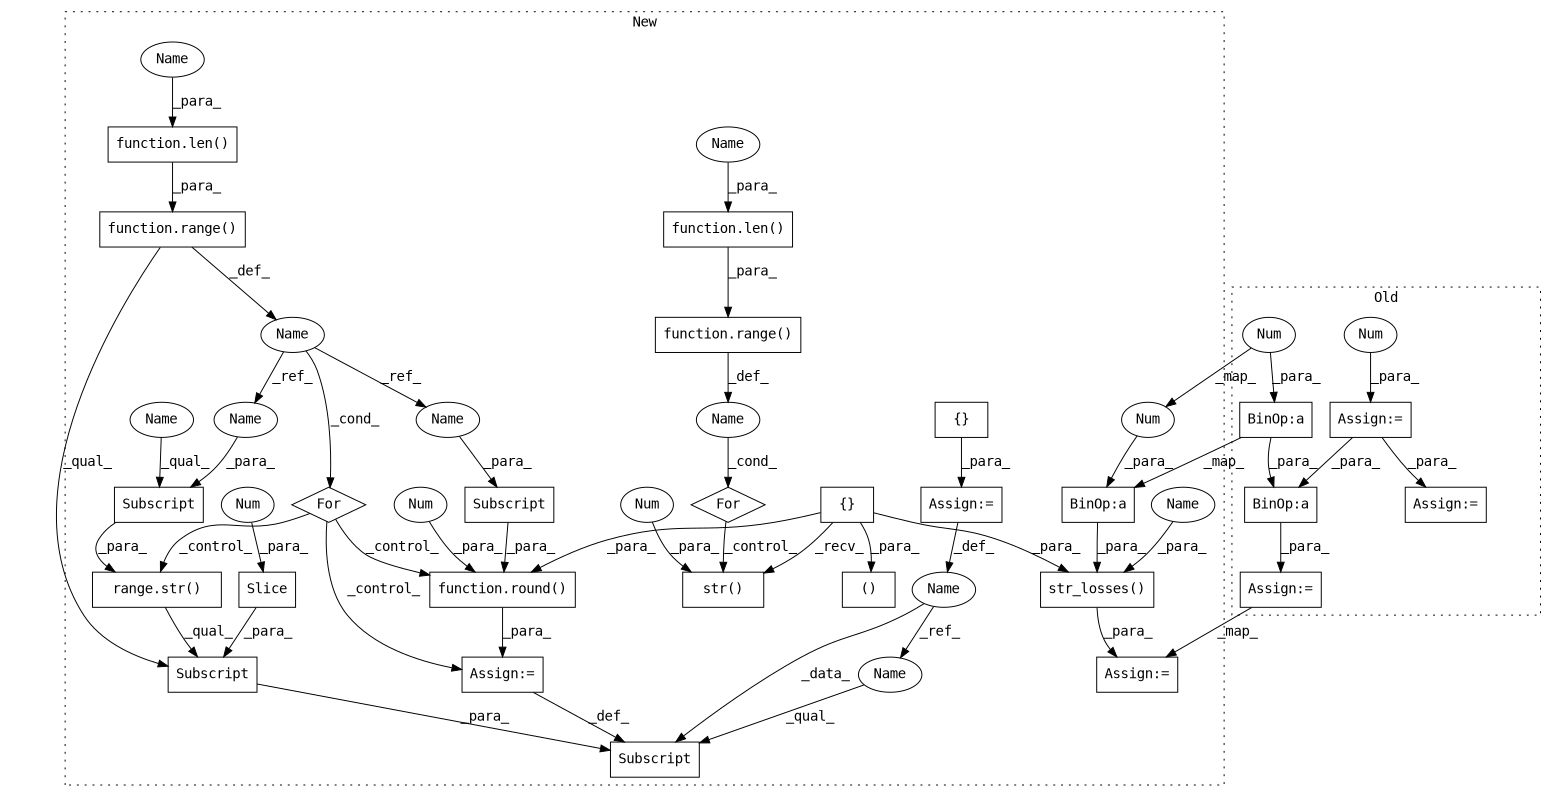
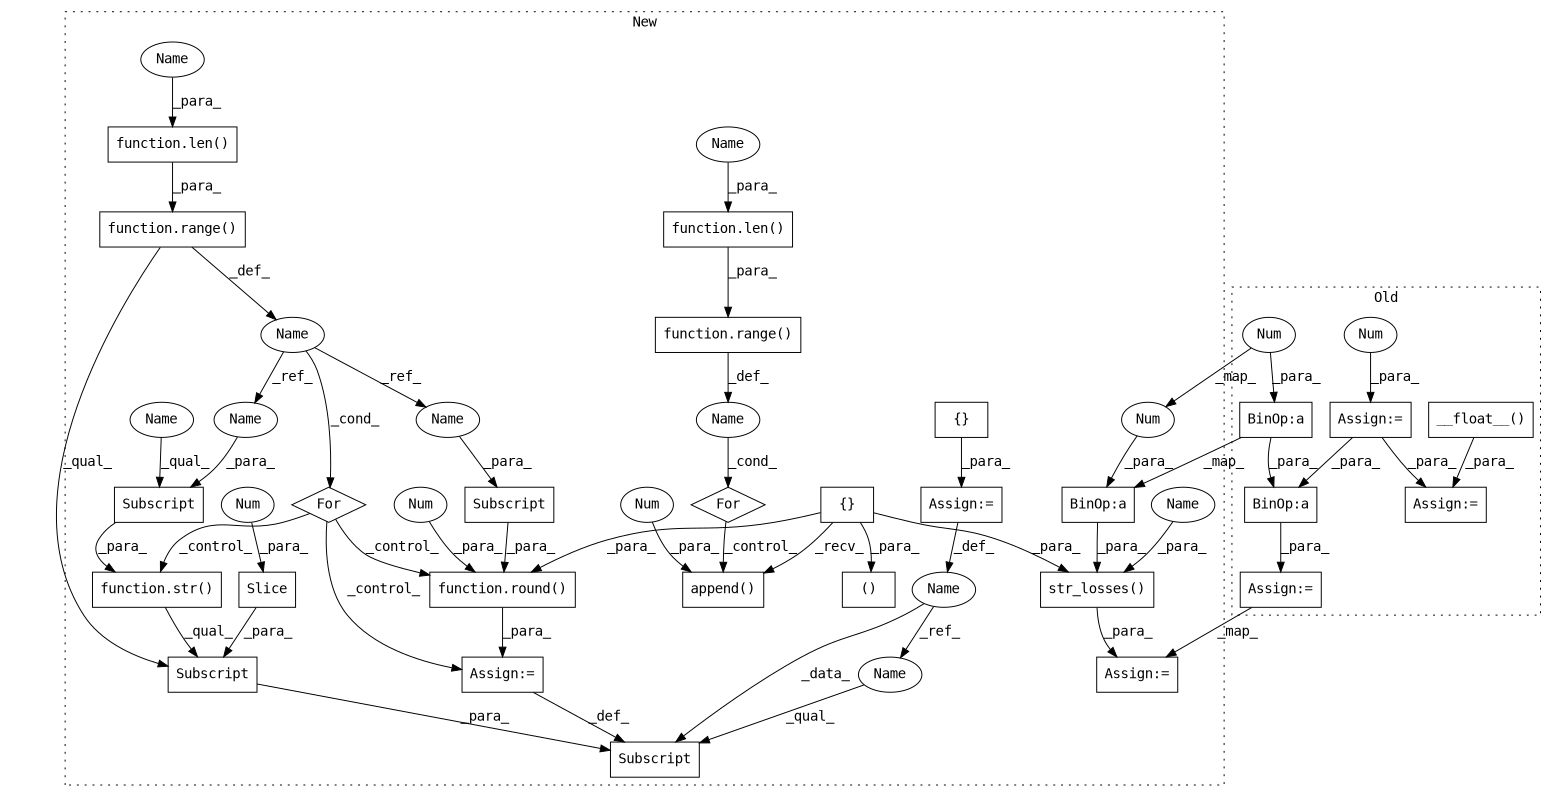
node "__float__()": added
node "range.str()": label "range.str()" -> "function.str()"
node "str()": label "str()" -> "append()"
